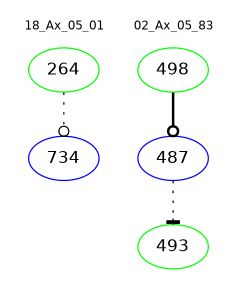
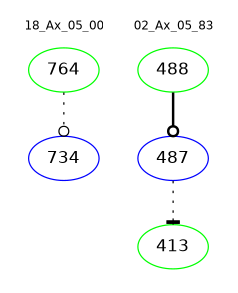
cluster "18_Ax_05_01": label "18_Ax_05_01" -> "18_Ax_05_00"
node "264": label "264" -> "764"
node "498": label "498" -> "488"
node "493": label "493" -> "413"
